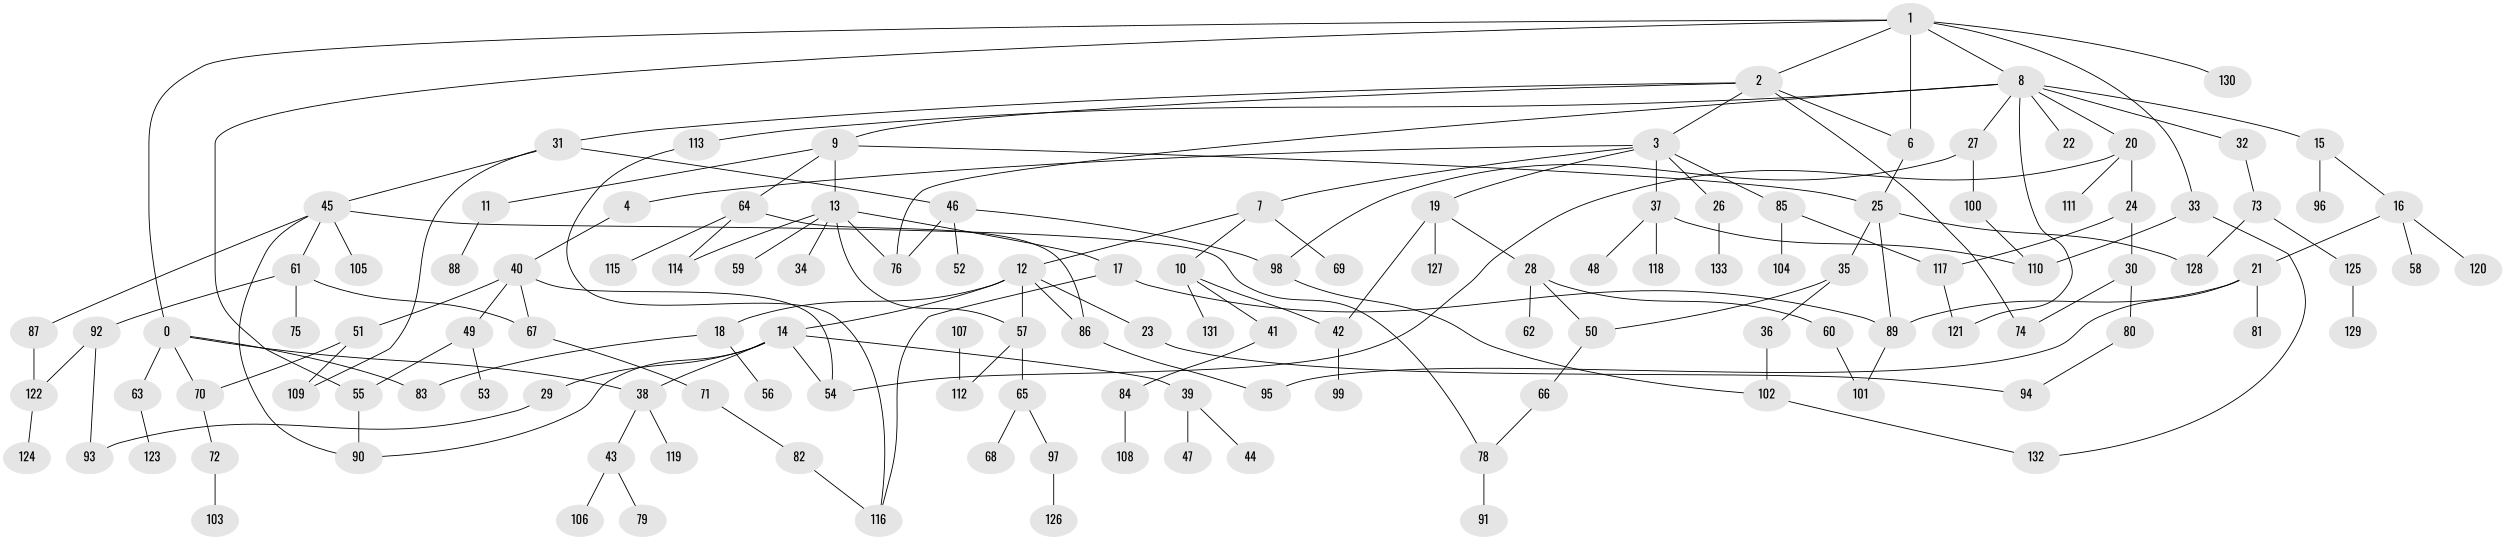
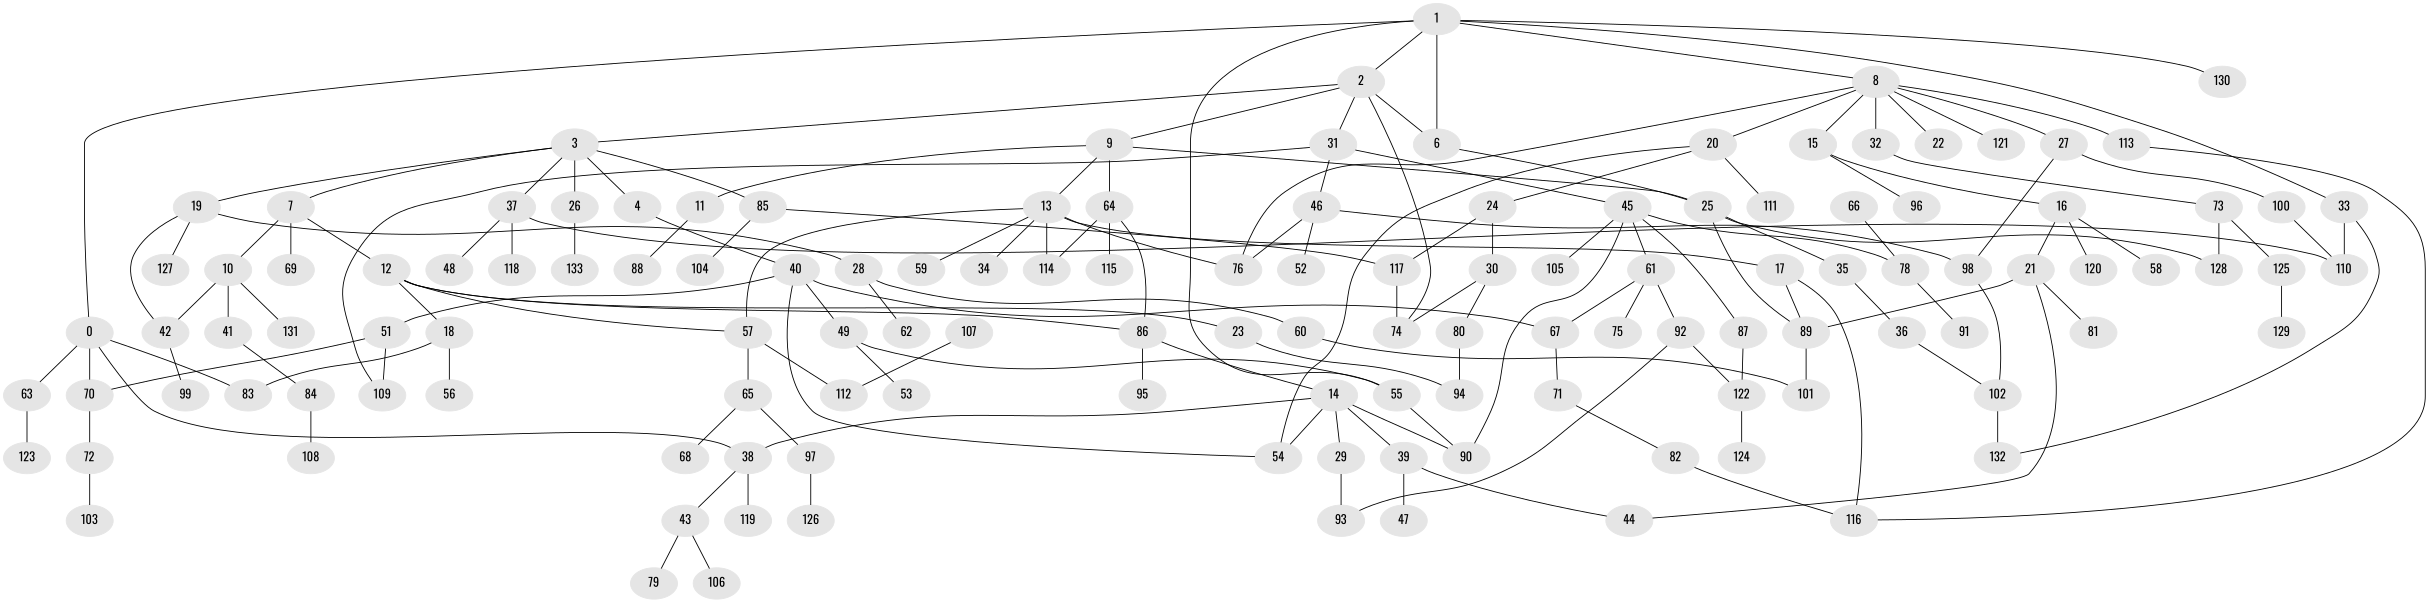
edge "117" -- "121": now "117" -- "74"
edge "12" -- "14": now "86" -- "14"
node "50": removed
edge "21" -- "95": now "21" -- "44"
